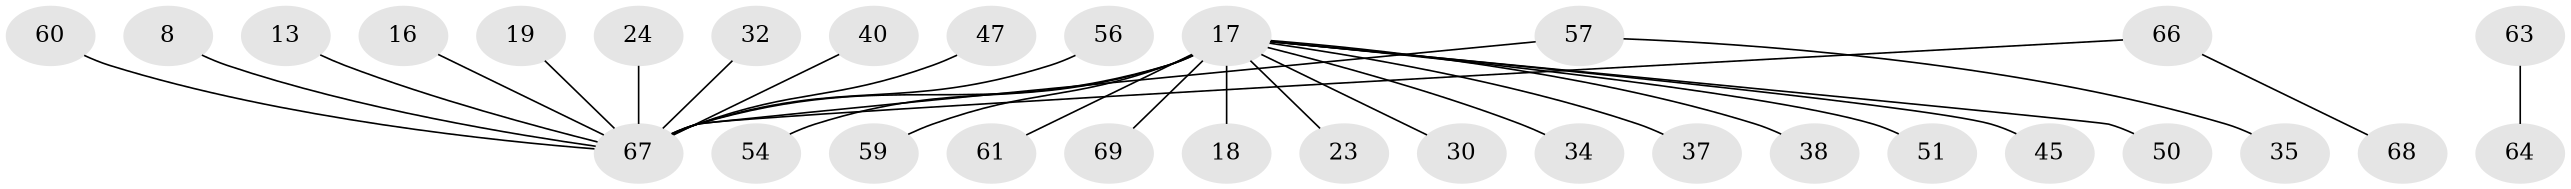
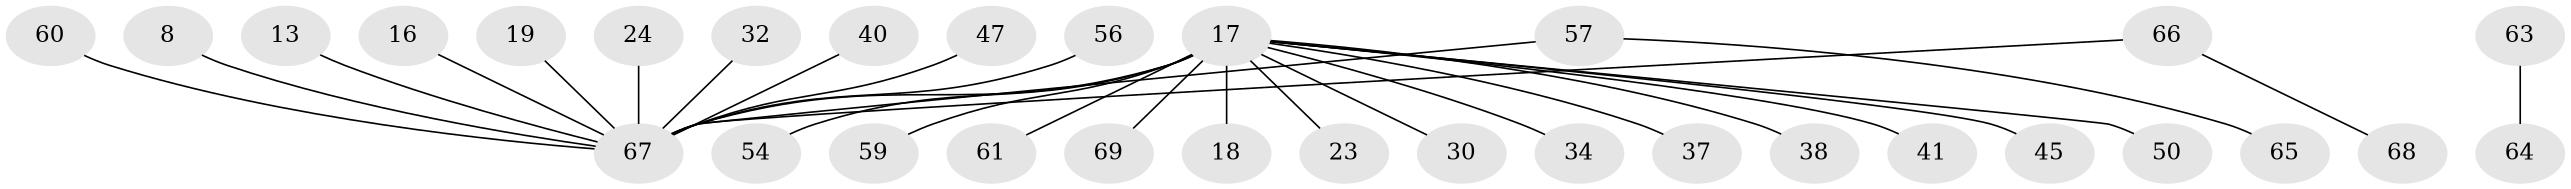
node "51": label "51" -> "41"
node "35": label "35" -> "65"
